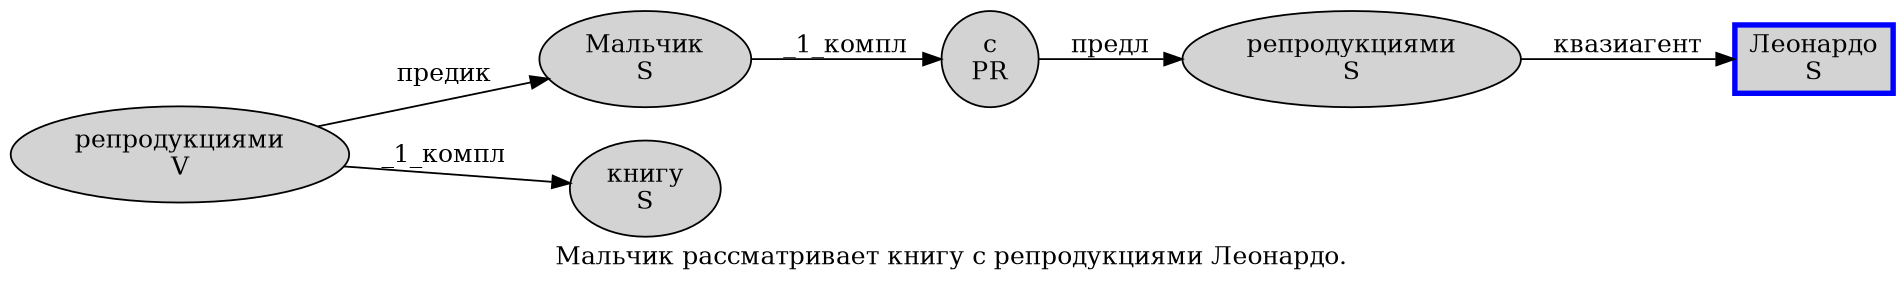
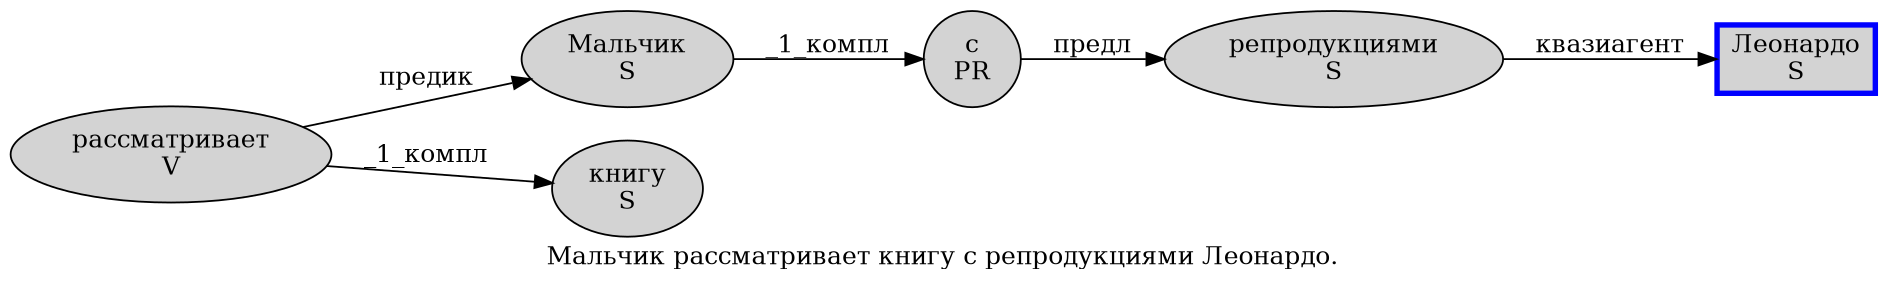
node "репродукциями V": label "репродукциями V" -> "рассматривает V"
